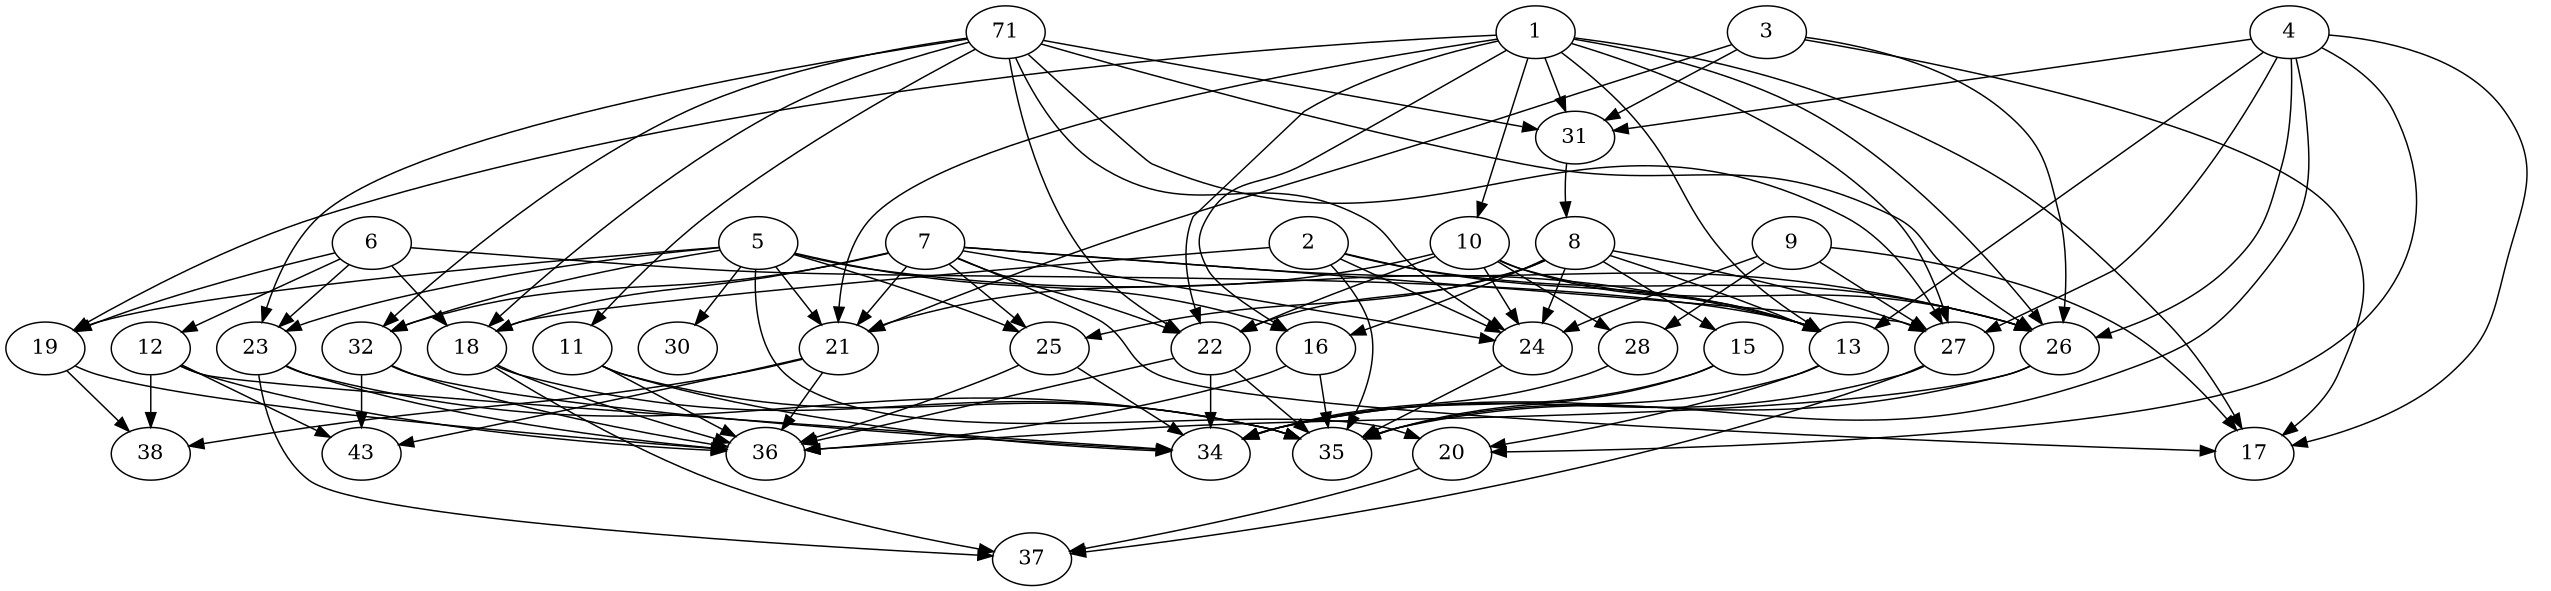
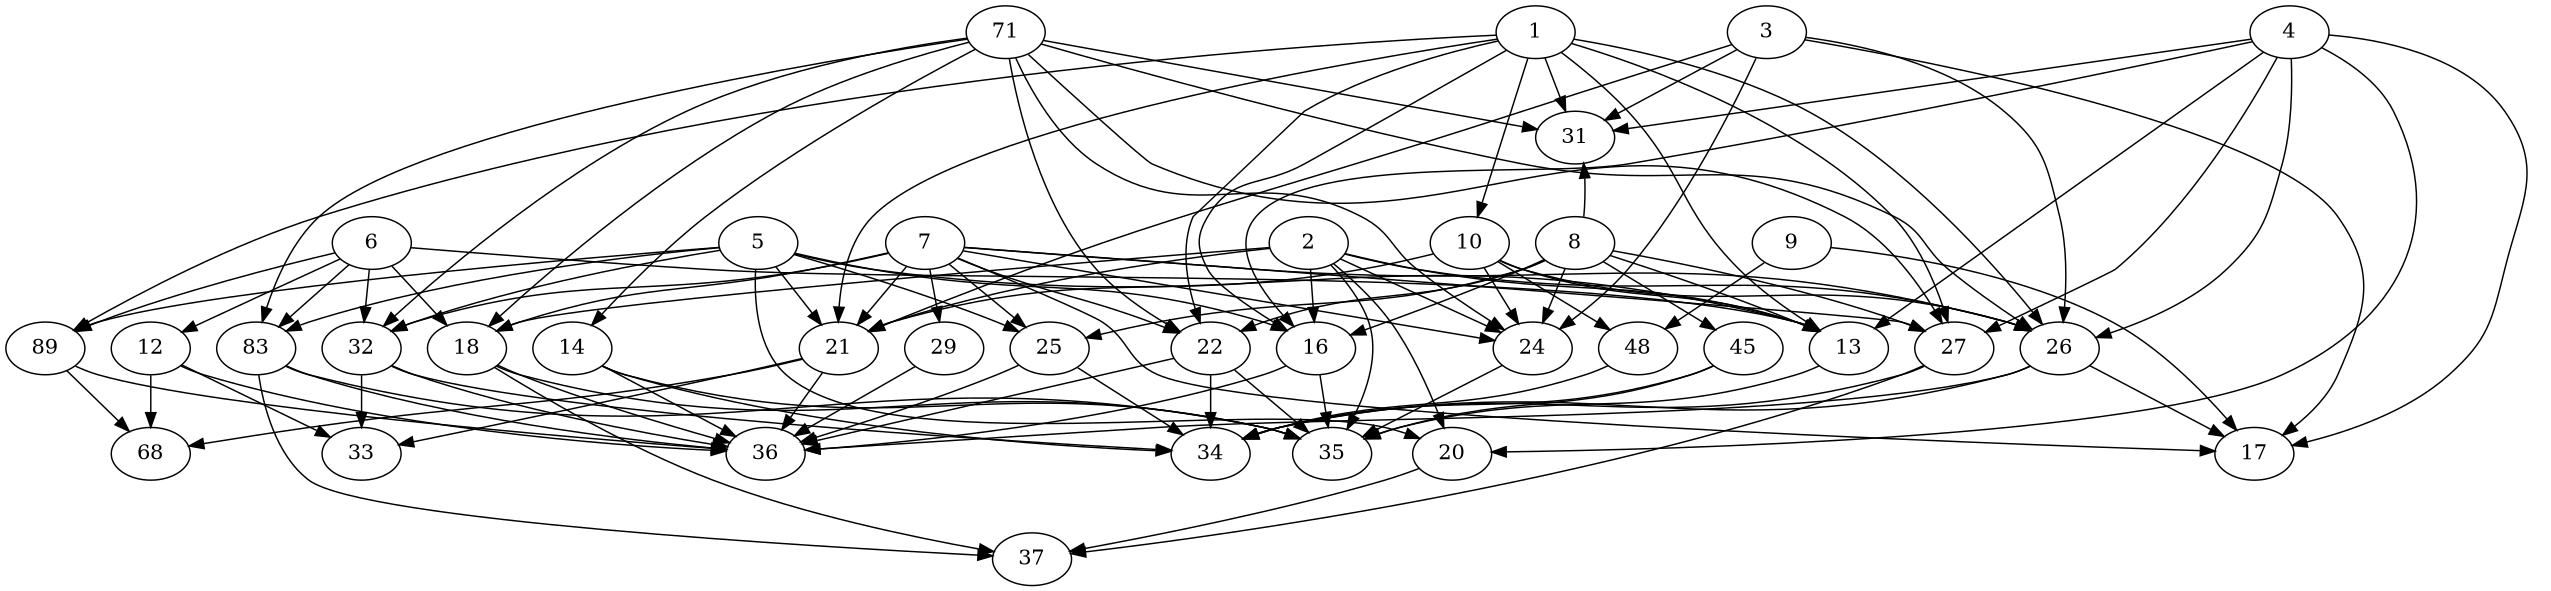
edge "1" -> "17": now "26" -> "17"
edge "31" -> "8": reversed
edge "2" -> "21": added
edge "9" -> "27": removed
edge "6" -> "32": added
edge "2" -> "16": added
edge "10" -> "22": removed
edge "9" -> "24": now "3" -> "24"
node "19": label "19" -> "89"
node "23": label "23" -> "83"
node "11": label "11" -> "14"
node "30": removed
node "29": added
node "28": label "28" -> "48"
node "15": label "15" -> "45"
edge "13" -> "20": now "2" -> "20"
edge "4" -> "35": now "4" -> "16"
edge "12" -> "34": removed
node "38": label "38" -> "68"
node "43": label "43" -> "33"
